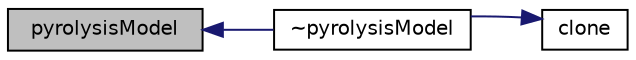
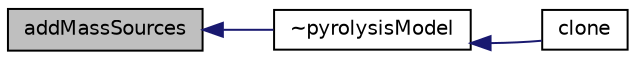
edge "~pyrolysisModel" -> "clone": reversed
node "pyrolysisModel": label "pyrolysisModel" -> "addMassSources"
